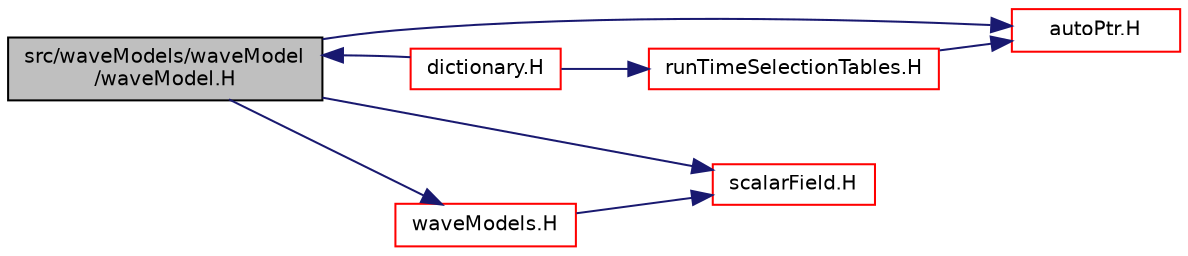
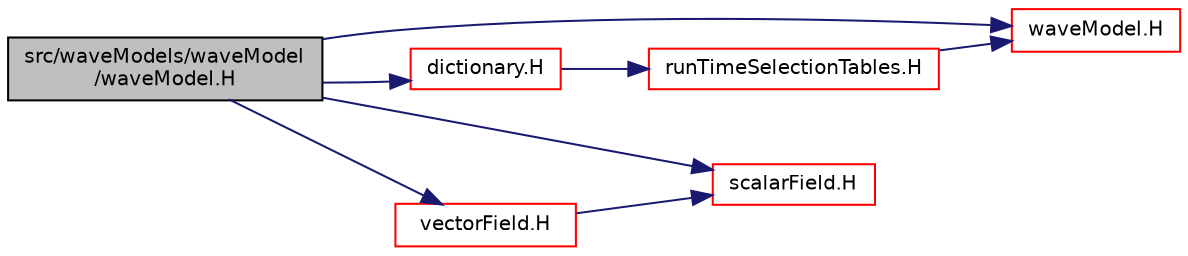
node "autoPtr.H": label "autoPtr.H" -> "waveModel.H"
edge "dictionary.H" -> "src/waveModels/waveModel /waveModel.H": reversed
node "waveModels.H": label "waveModels.H" -> "vectorField.H"
